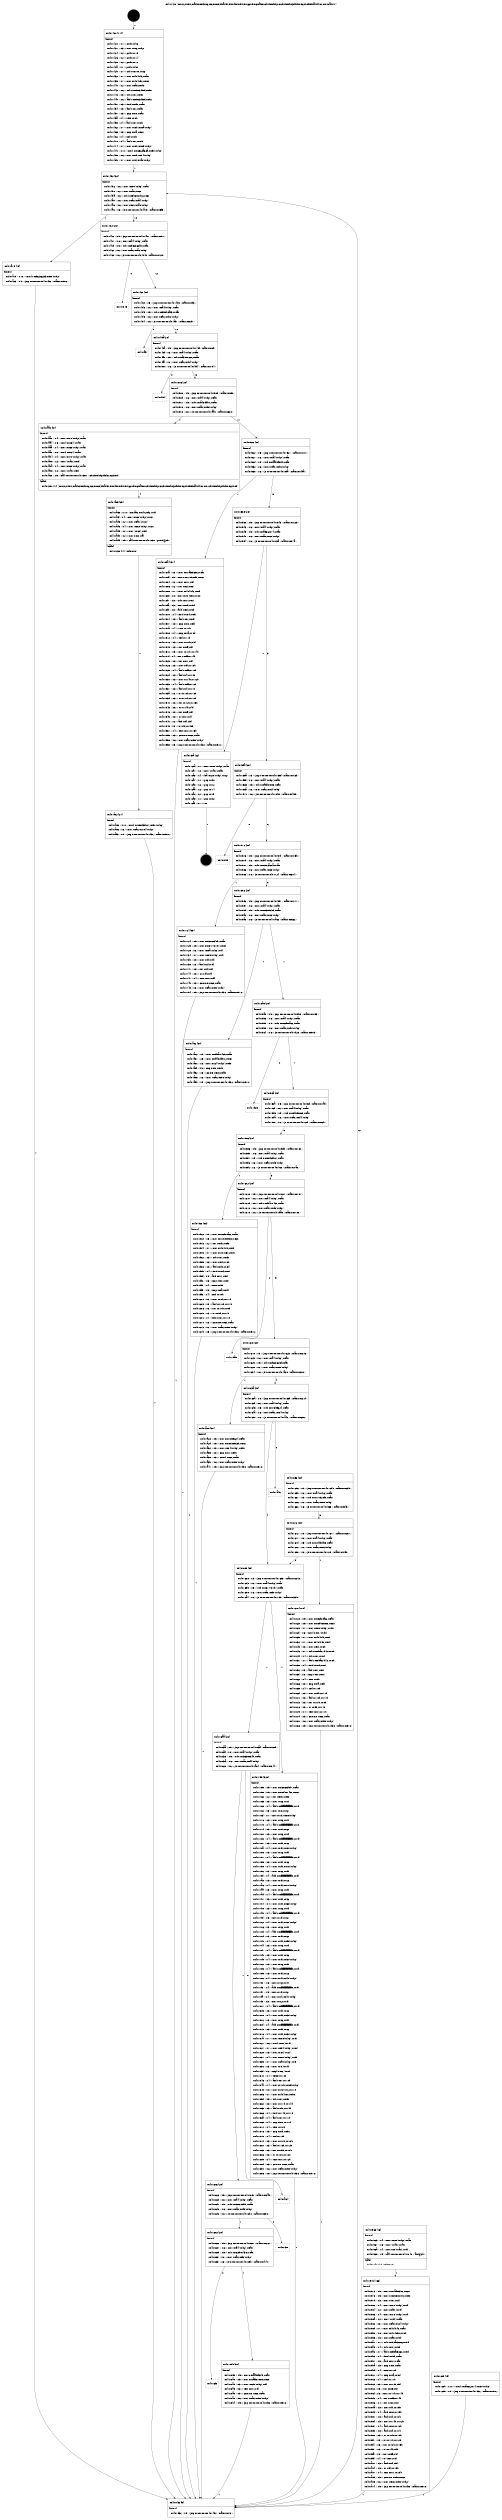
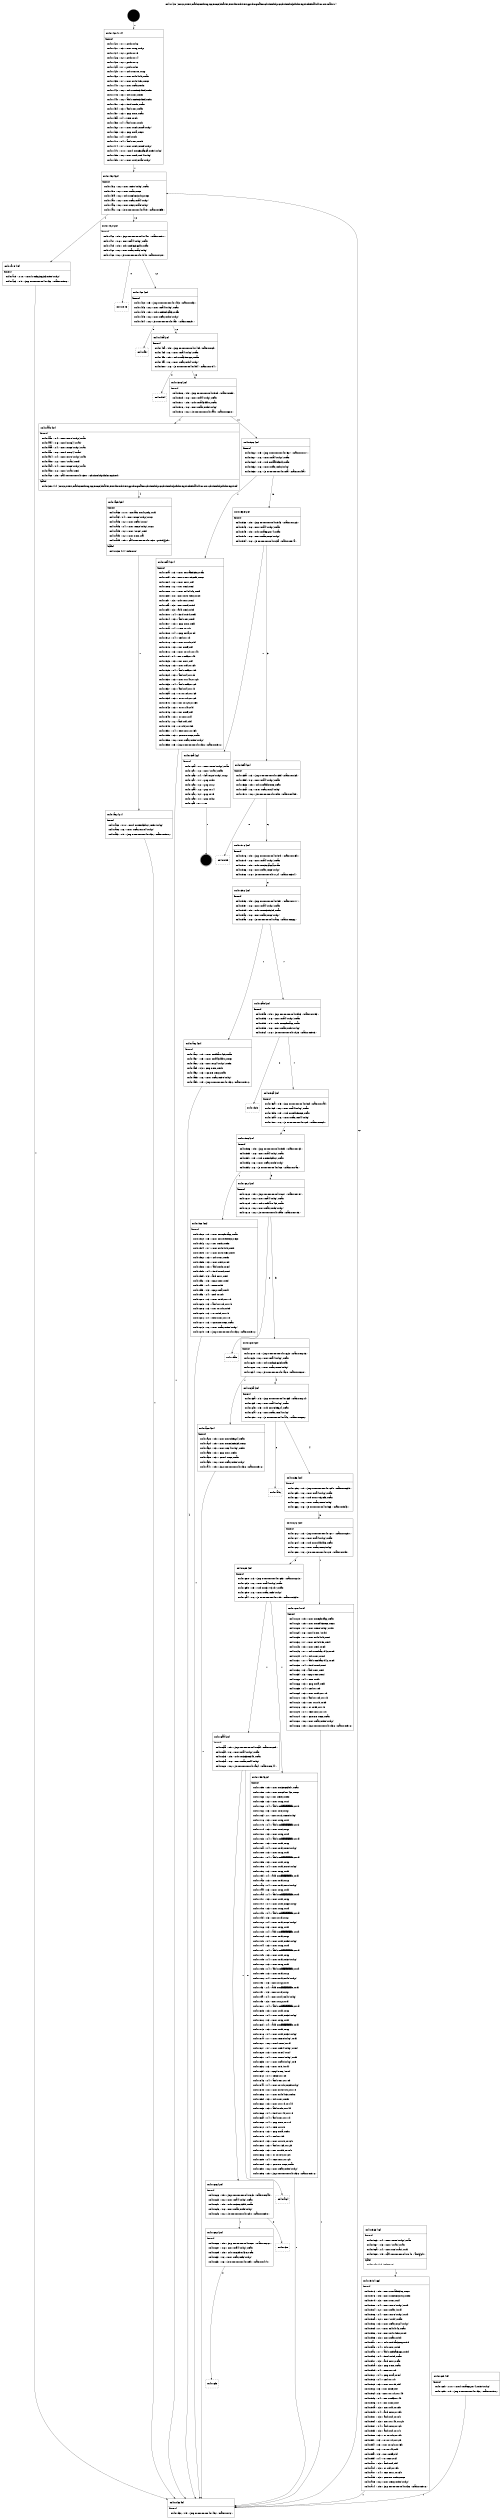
node "0x401724 [53]": removed
edge "0x40163a [28]" -> "0x40168e [28]": now "0x40163a [28]" -> "0x401656 [28]"
node "0x40189b [30]": removed
